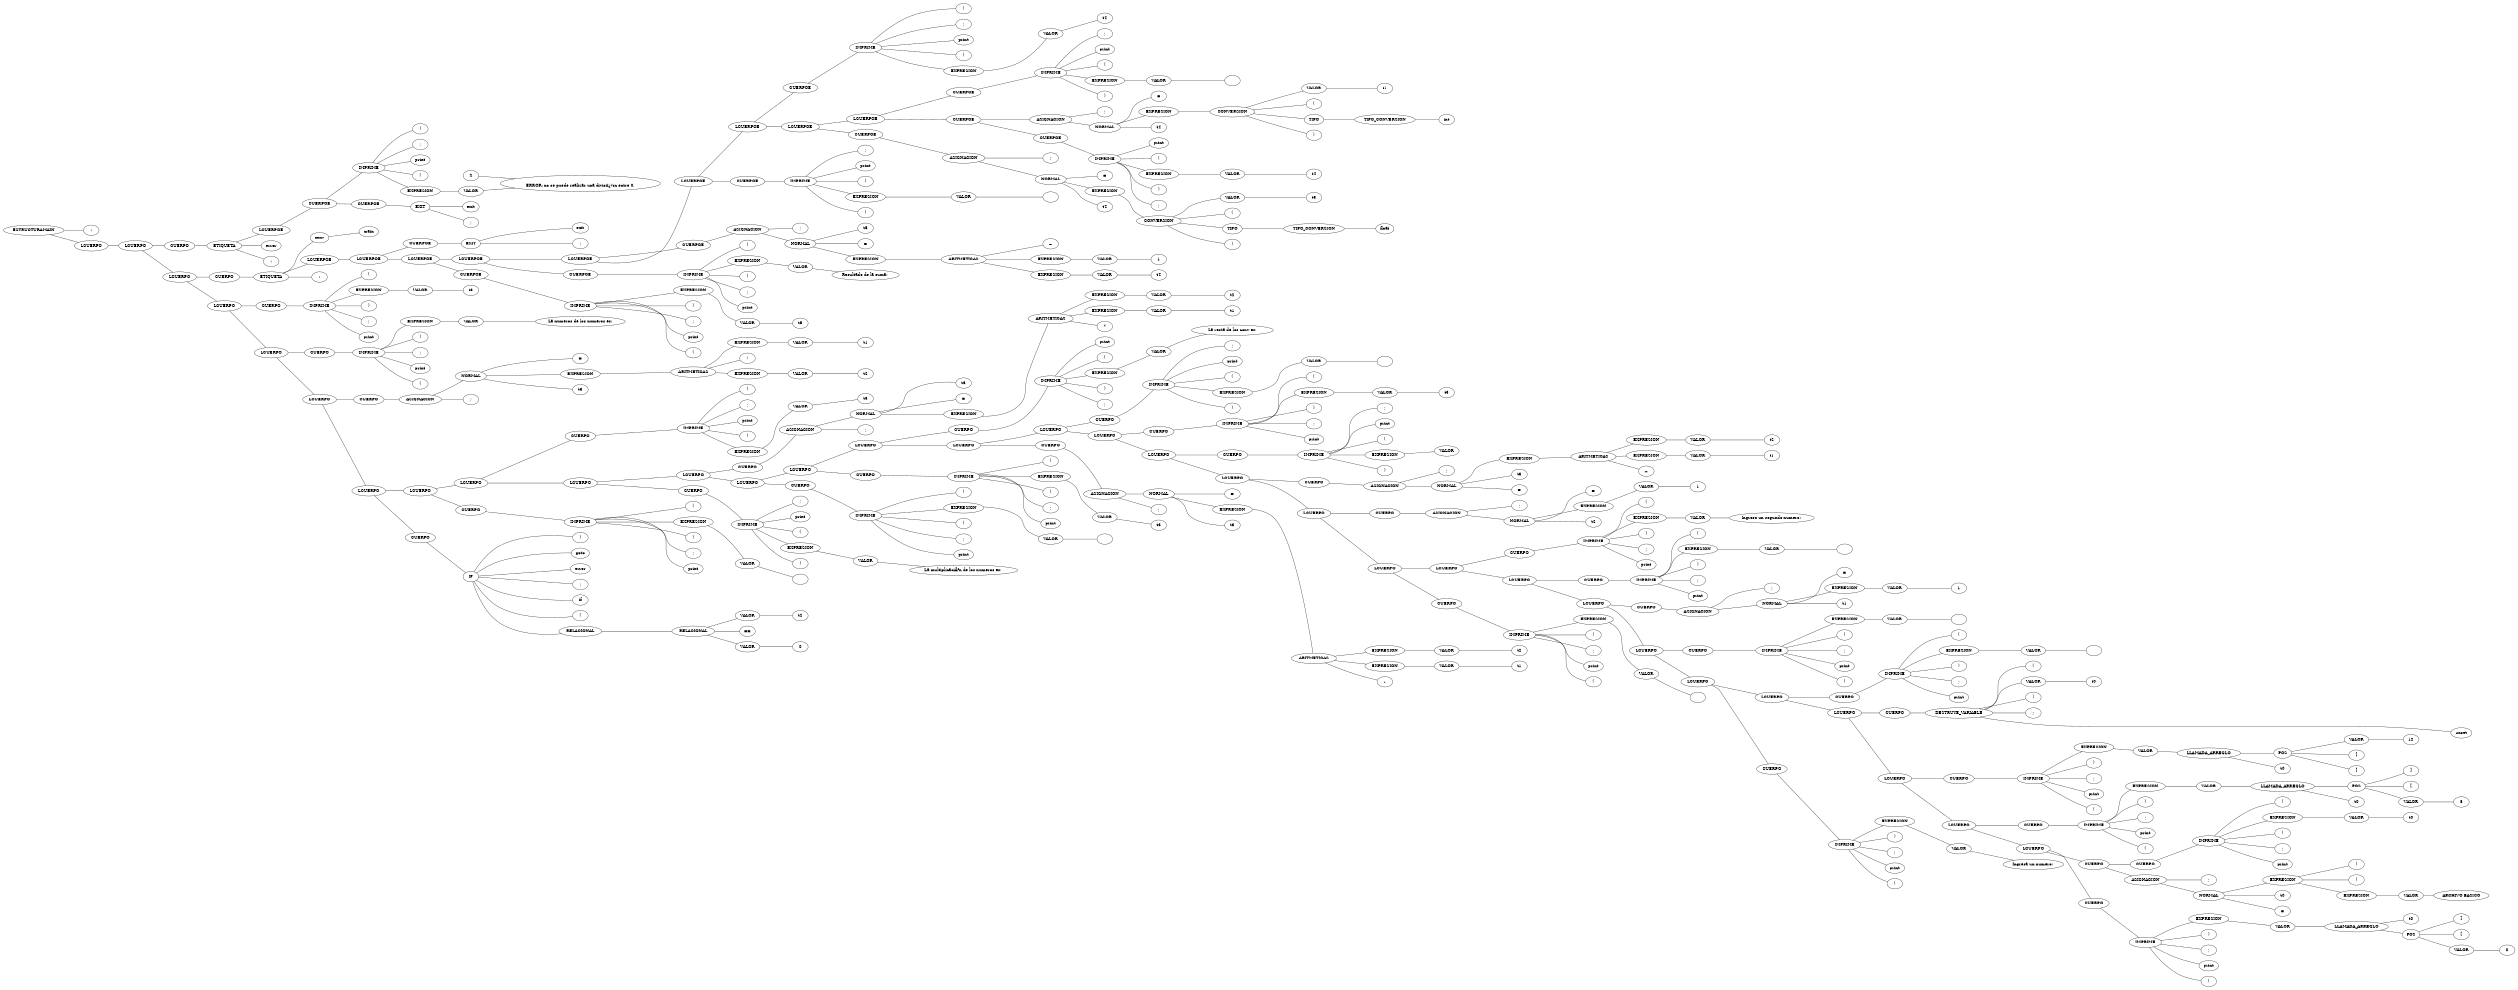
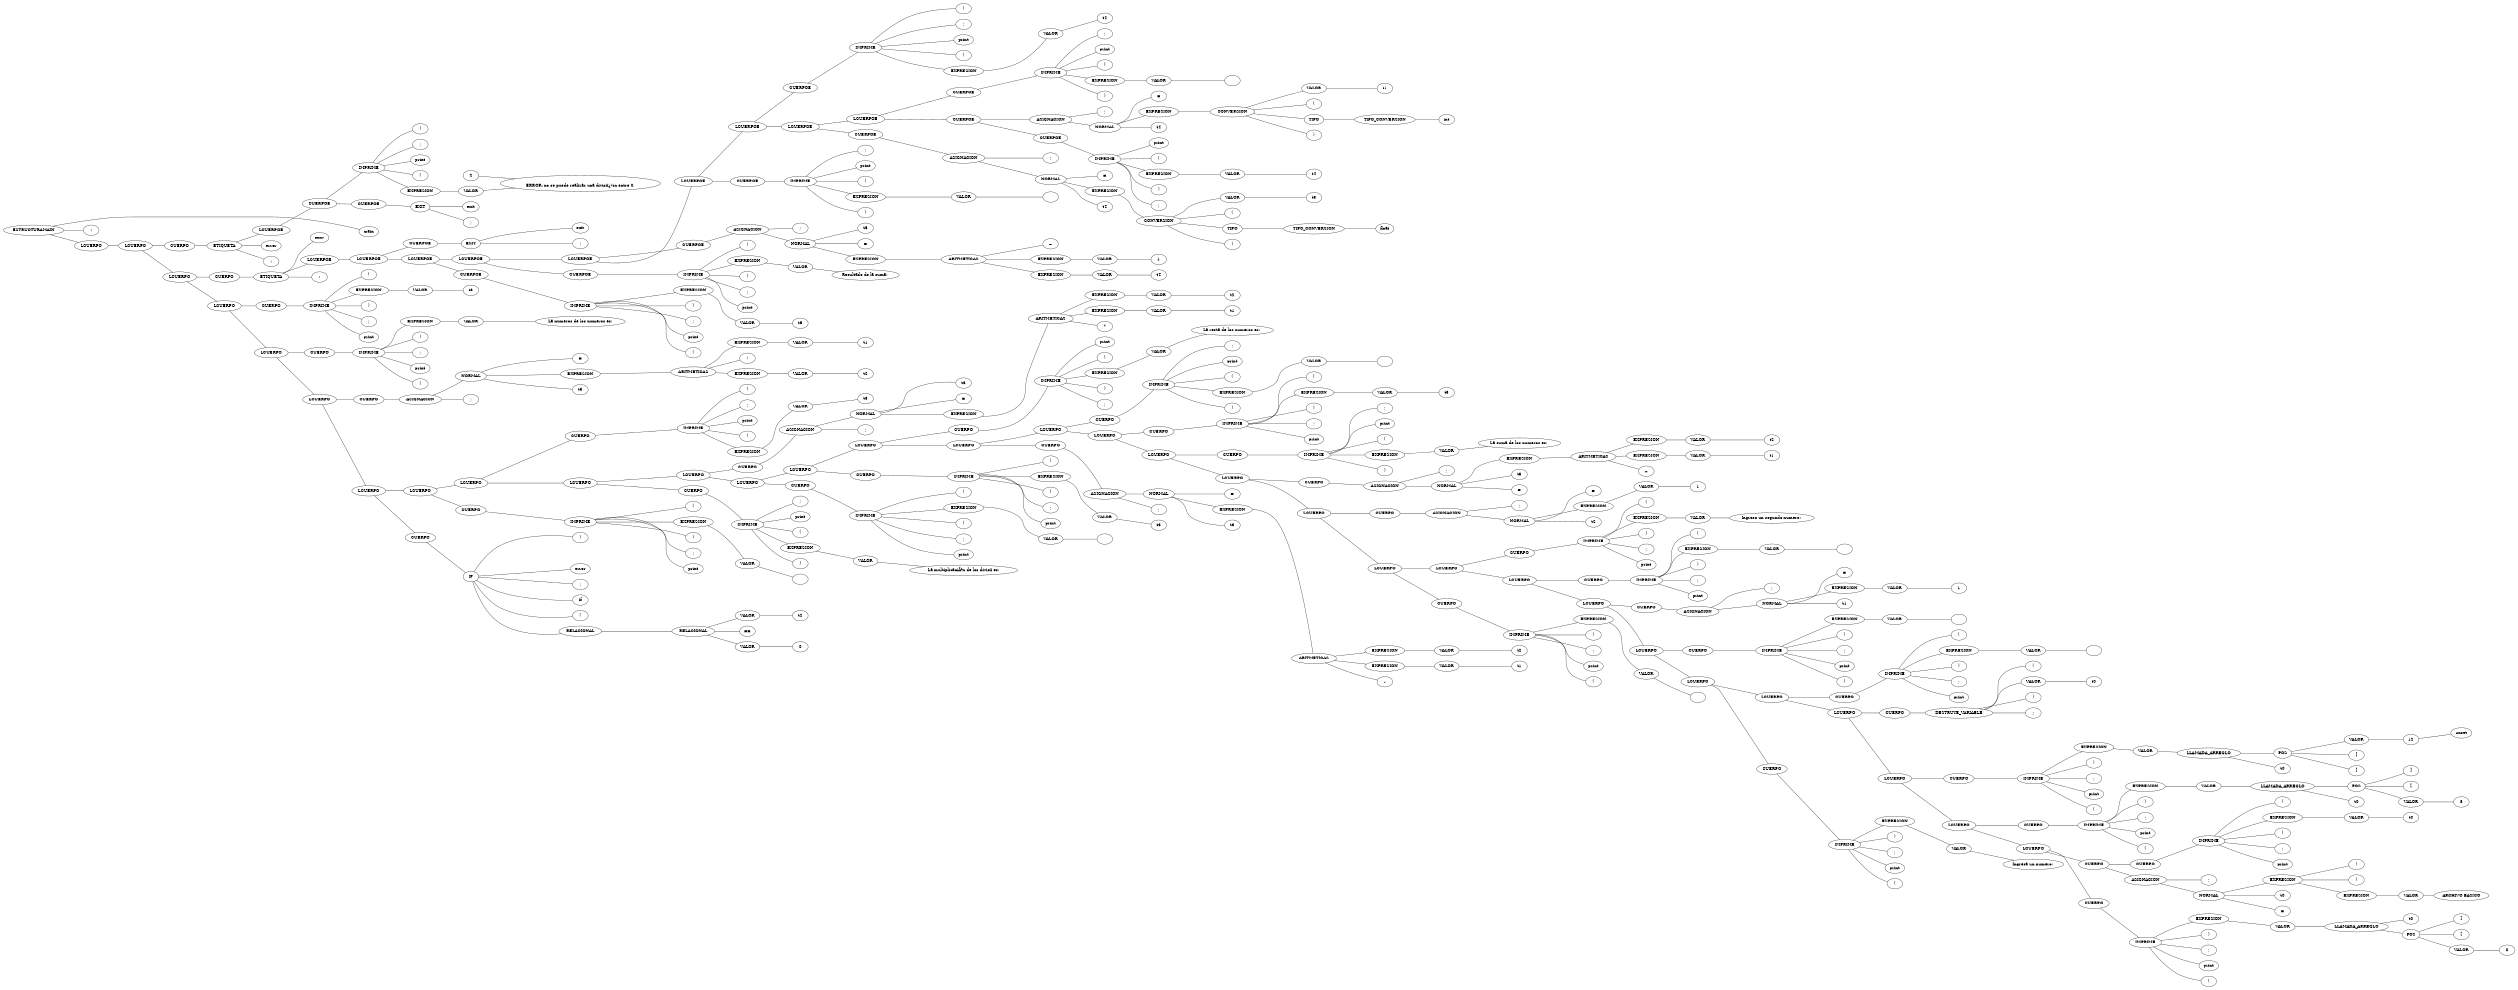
edge "main" -- "conv": now "main" -- "ESTRUCTURAMAIN"
node "La resta de los conv es:": label "La resta de los conv es:" -> "La resta de los numeros es:"
node "La suma de los numeros es:": added
node "goto": removed
node "La multiplicaciÃ³n de los numeros es:": label "La multiplicaciÃ³n de los numeros es:" -> "La multiplicaciÃ³n de los divisiï es:"
edge "DESTRUYE_VARIABLE" -- "unset": now "12" -- "unset"
